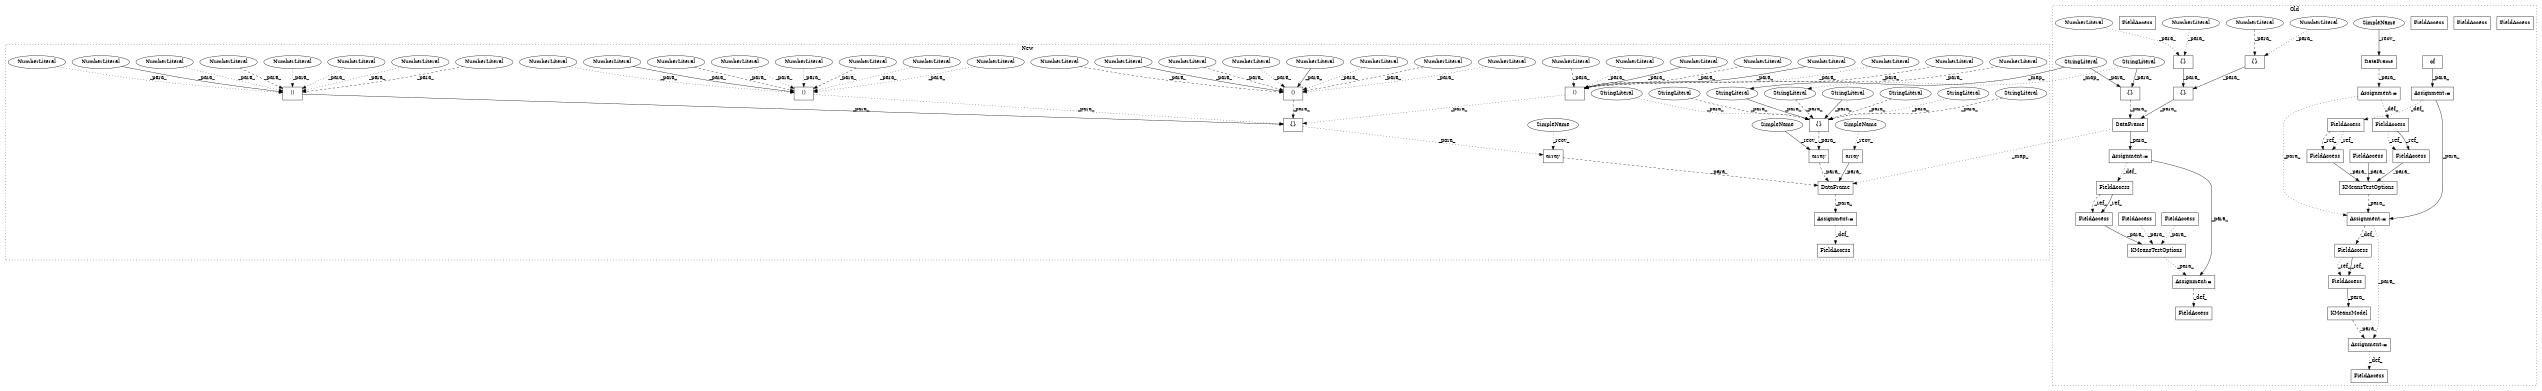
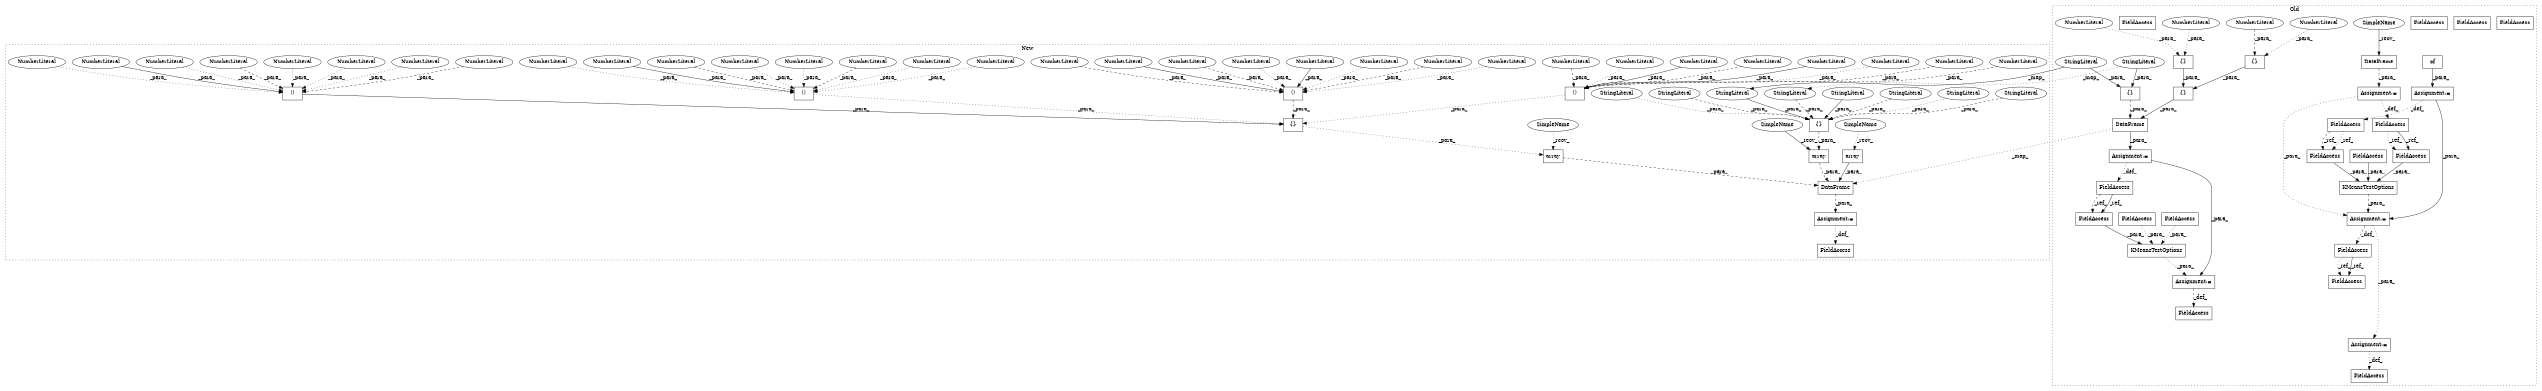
node "KMeansModel": removed
